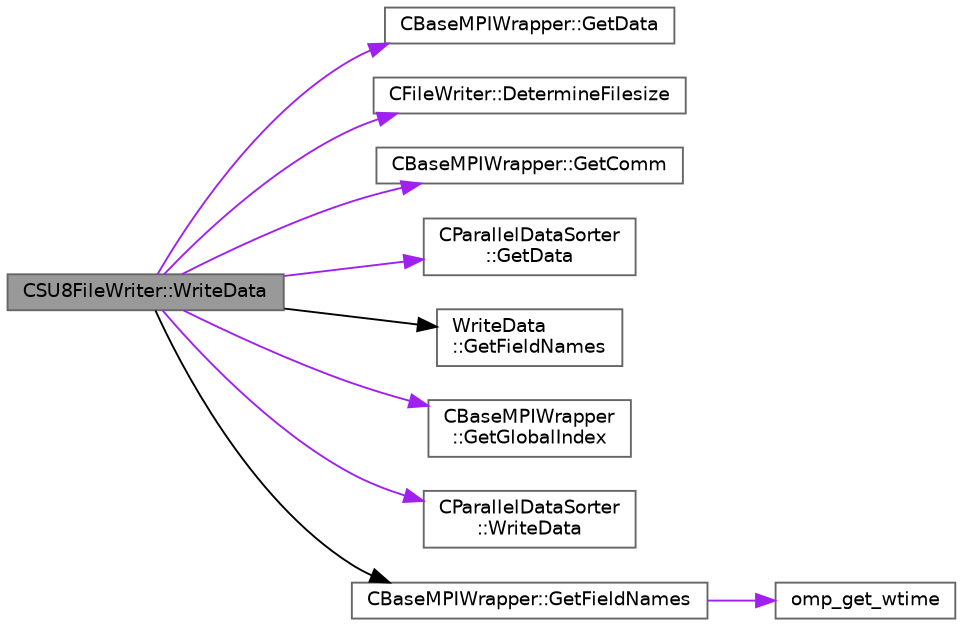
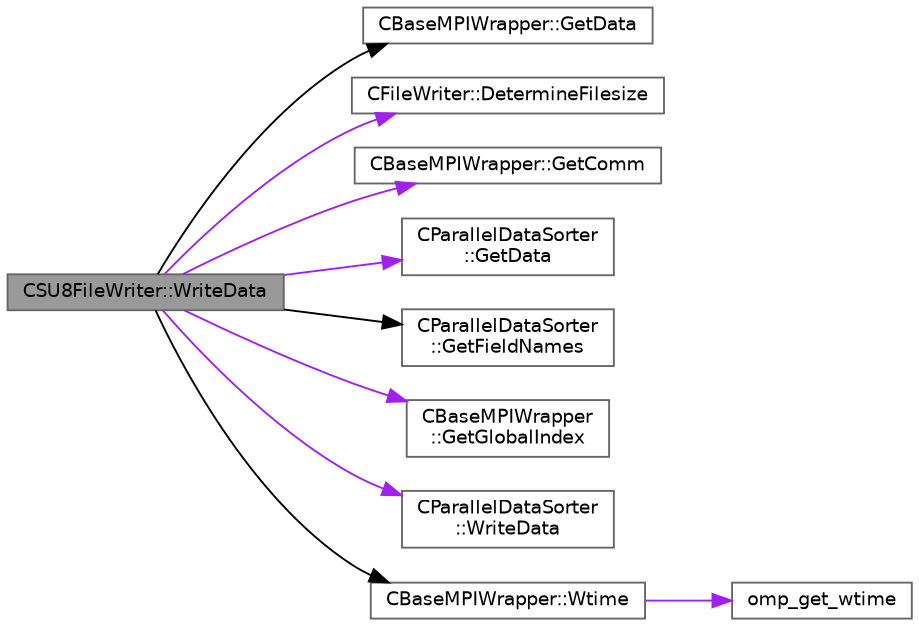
edge "CSU8FileWriter::WriteData" -> "CBaseMPIWrapper::GetData": color purple -> black
node "WriteData ::GetFieldNames": label "WriteData ::GetFieldNames" -> "CParallelDataSorter ::GetFieldNames"
node "CBaseMPIWrapper::GetFieldNames": label "CBaseMPIWrapper::GetFieldNames" -> "CBaseMPIWrapper::Wtime"
